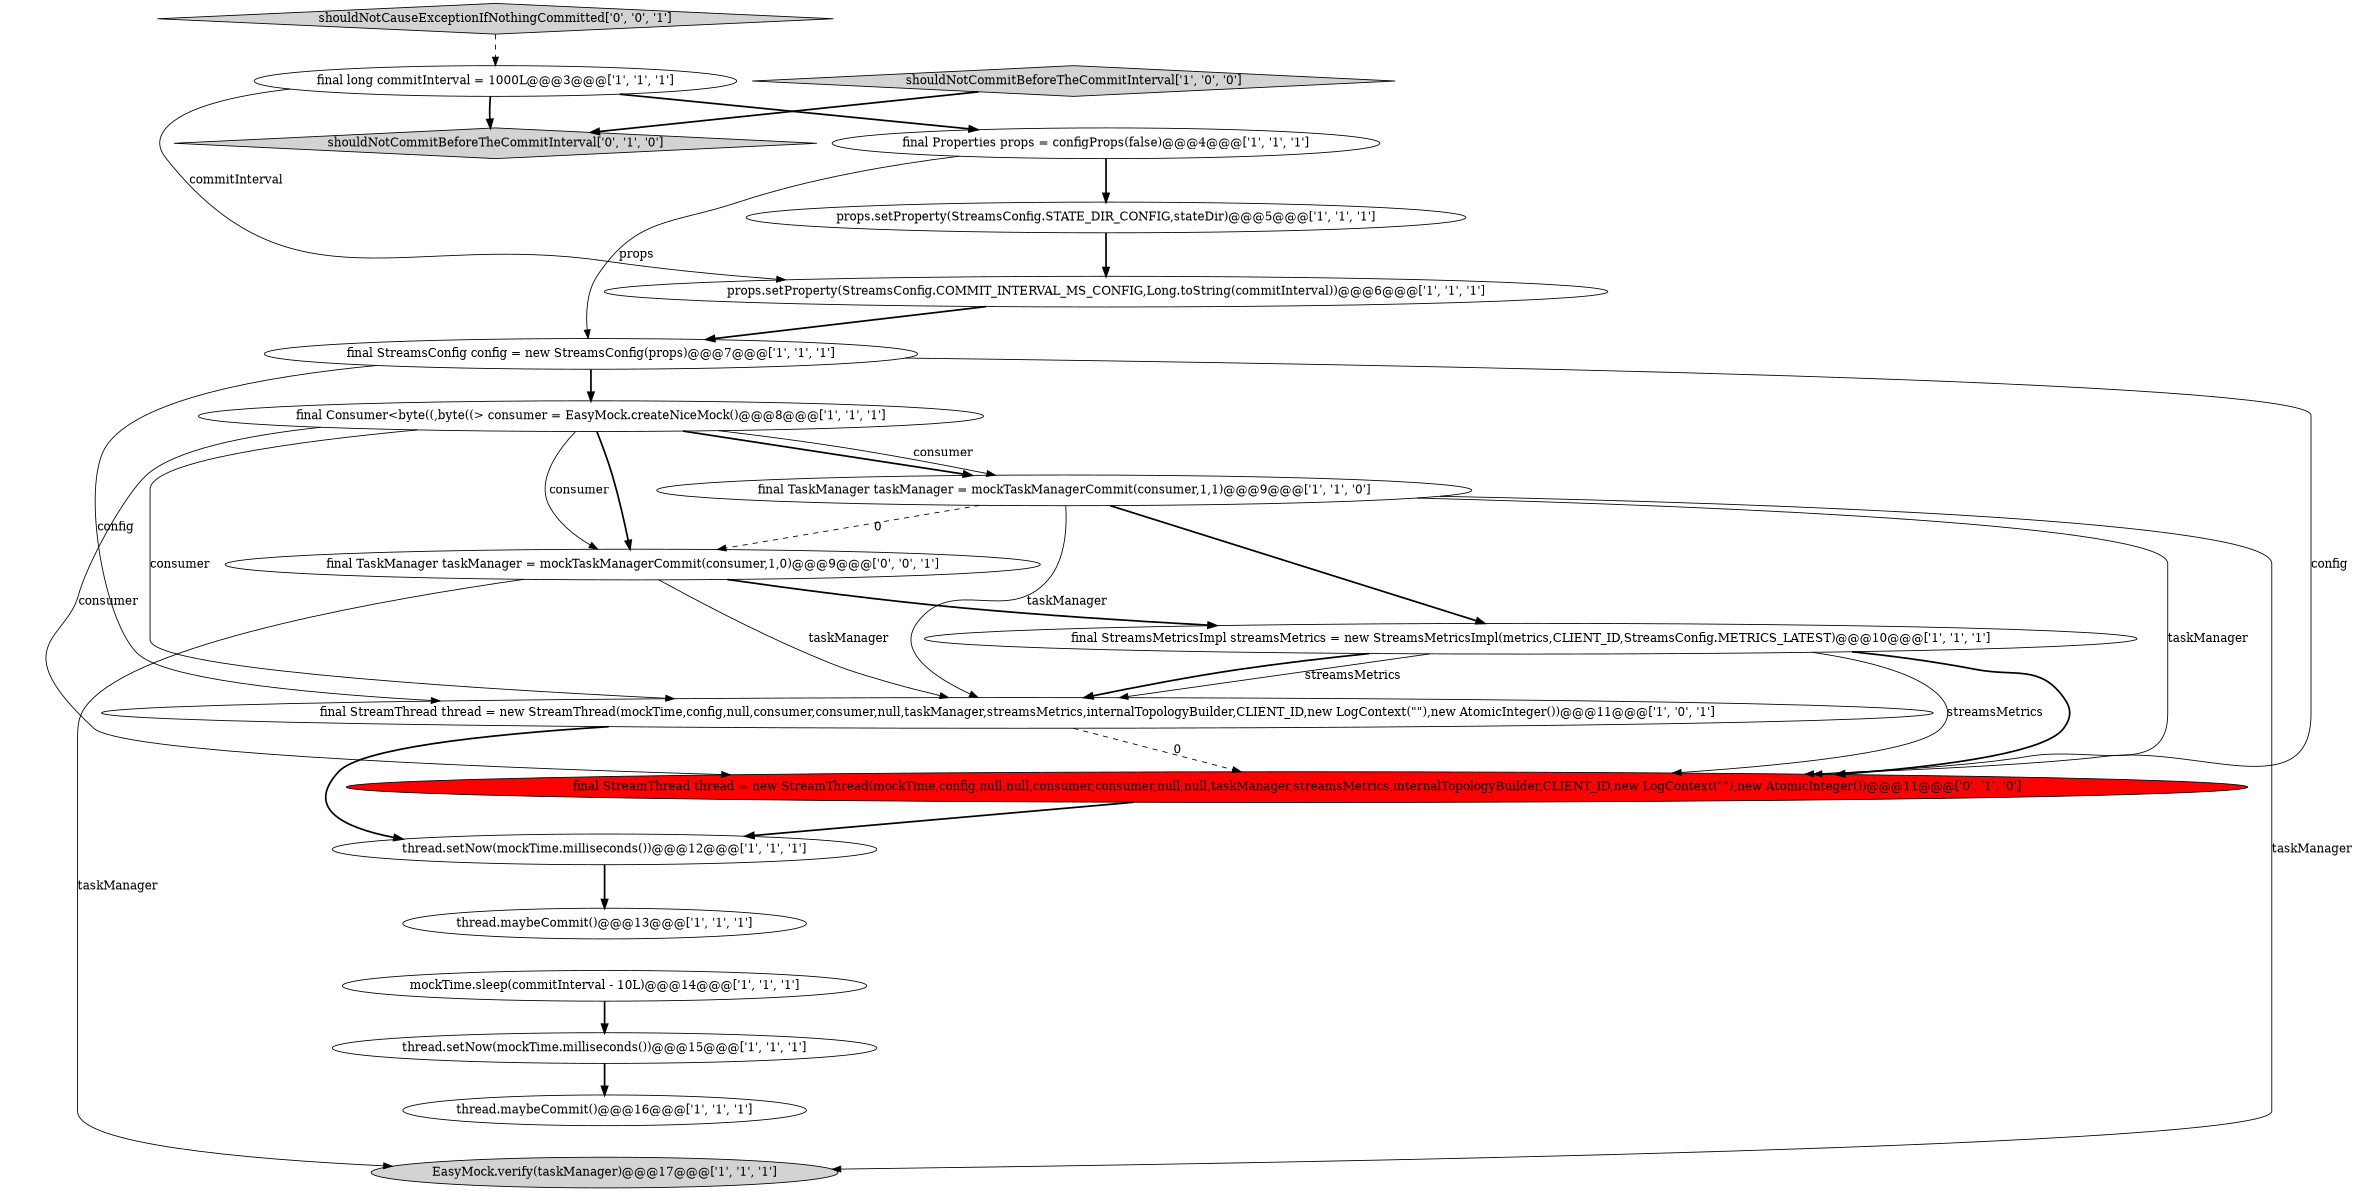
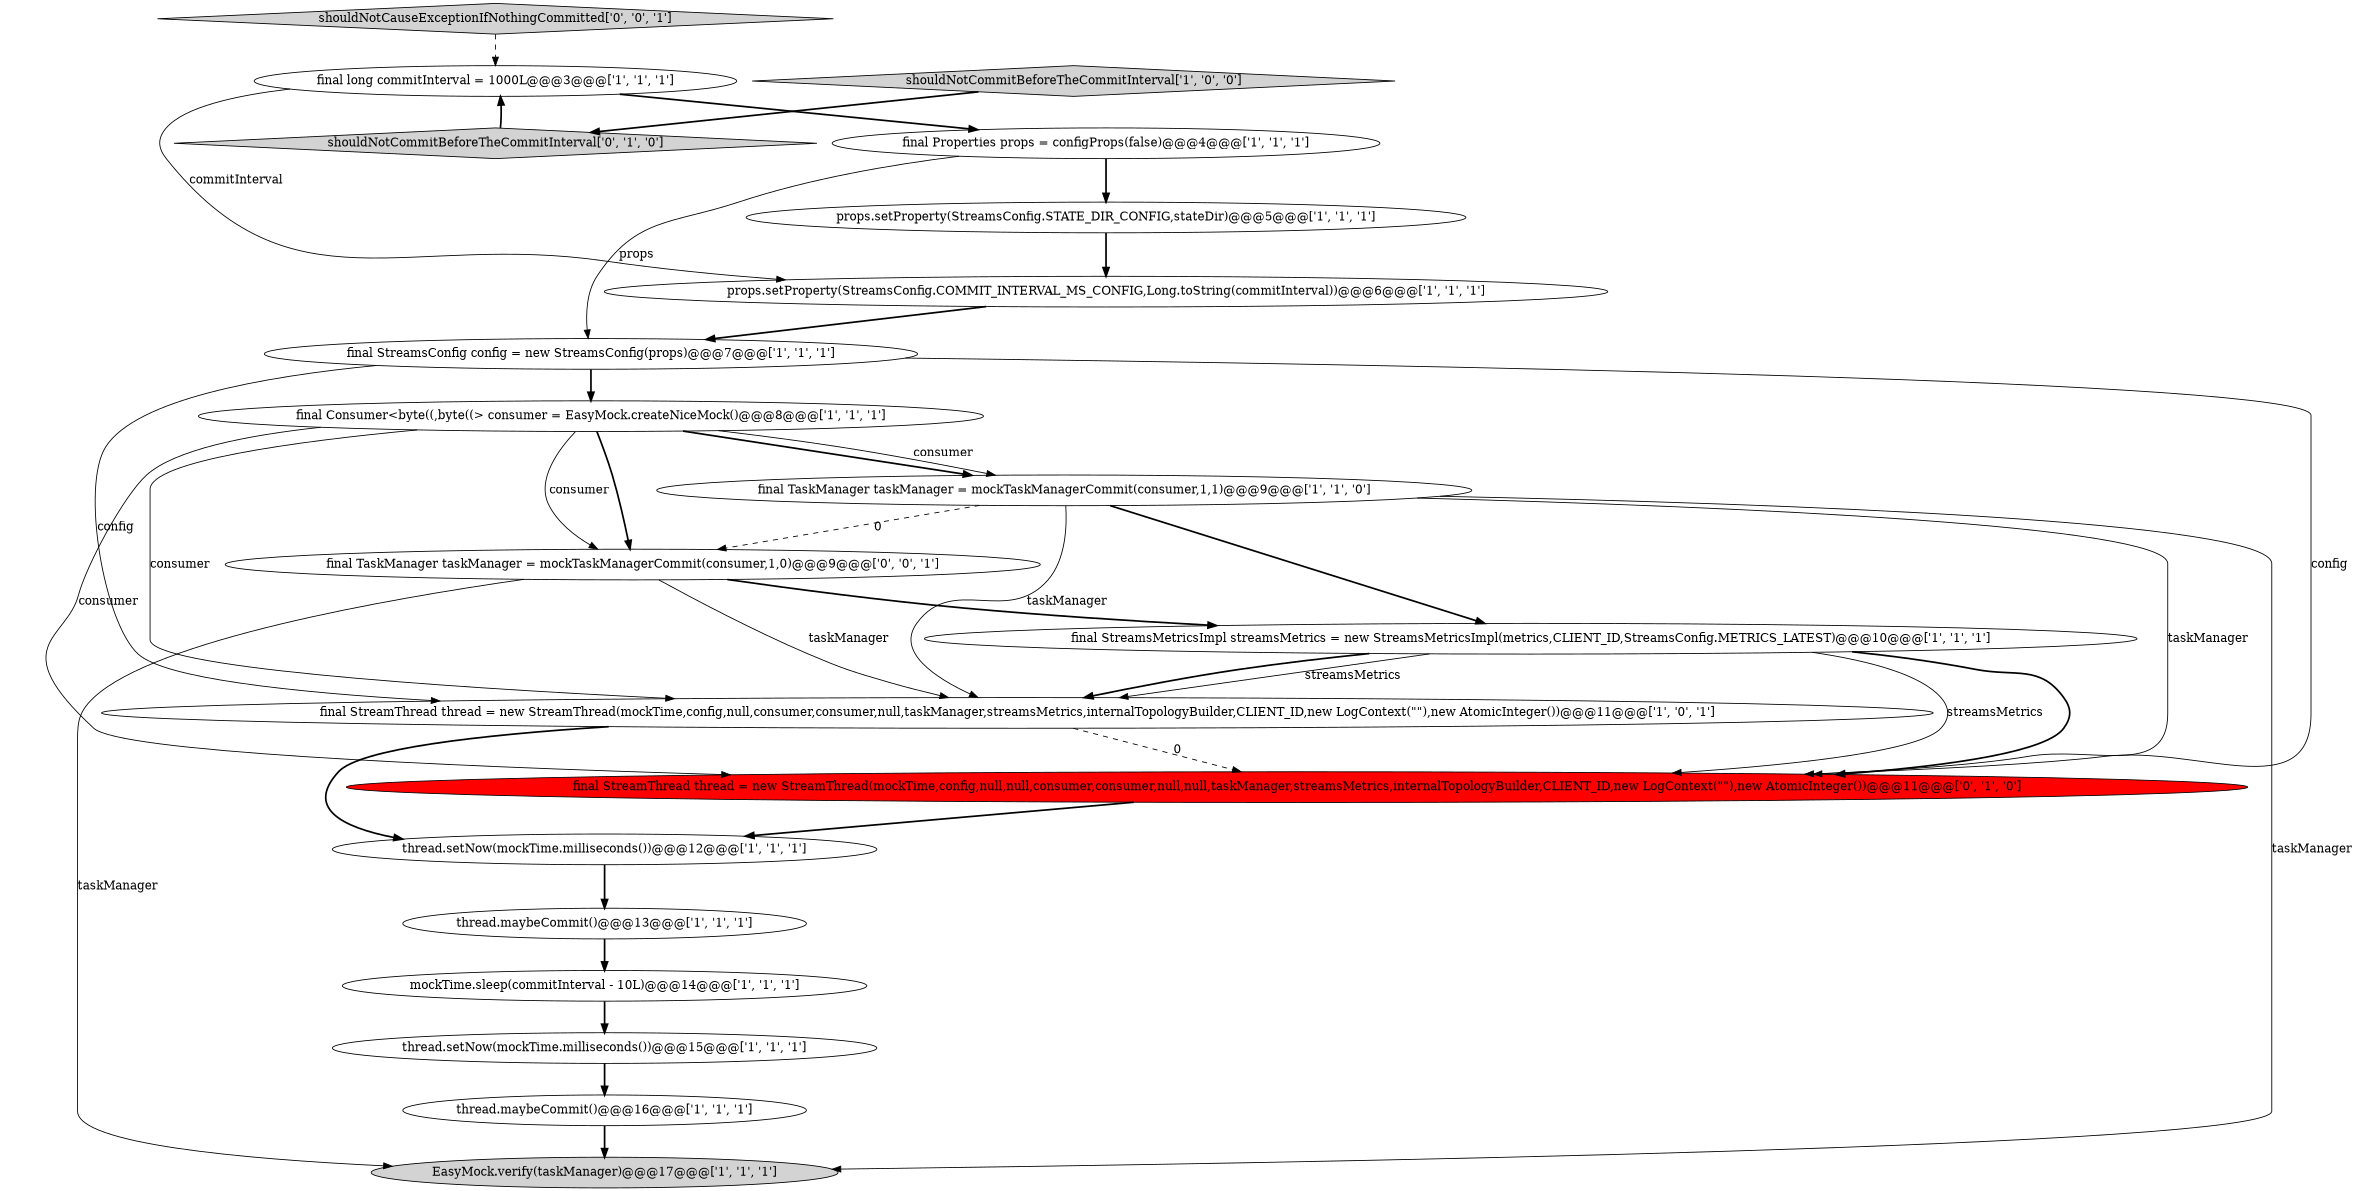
edge "final long commitInterval = 1000L@@@3@@@['1', '1', '1']" -> "shouldNotCommitBeforeTheCommitInterval['0', '1', '0']": reversed
edge "thread.maybeCommit()@@@13@@@['1', '1', '1']" -> "mockTime.sleep(commitInterval - 10L)@@@14@@@['1', '1', '1']": added
edge "thread.maybeCommit()@@@16@@@['1', '1', '1']" -> "EasyMock.verify(taskManager)@@@17@@@['1', '1', '1']": added
